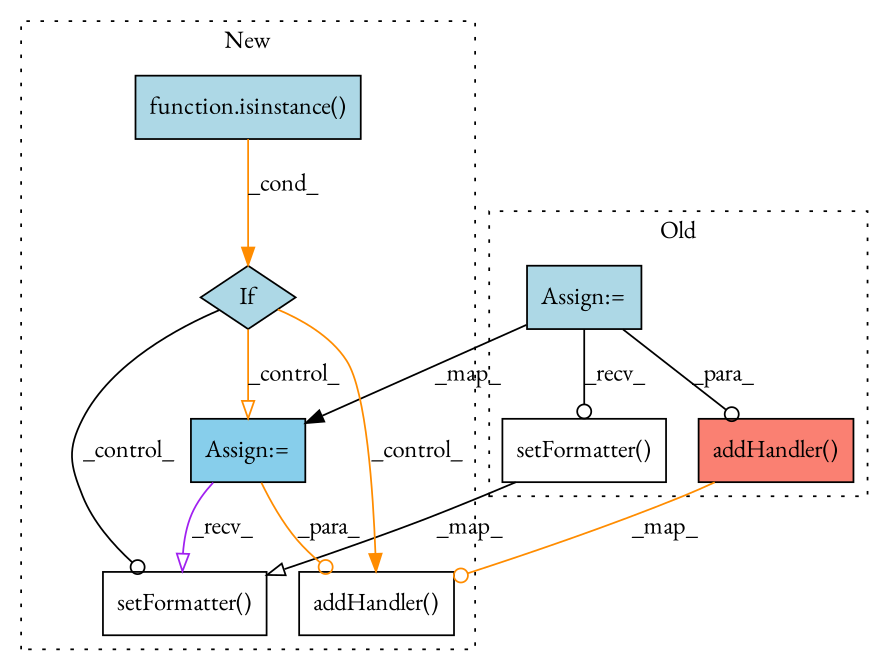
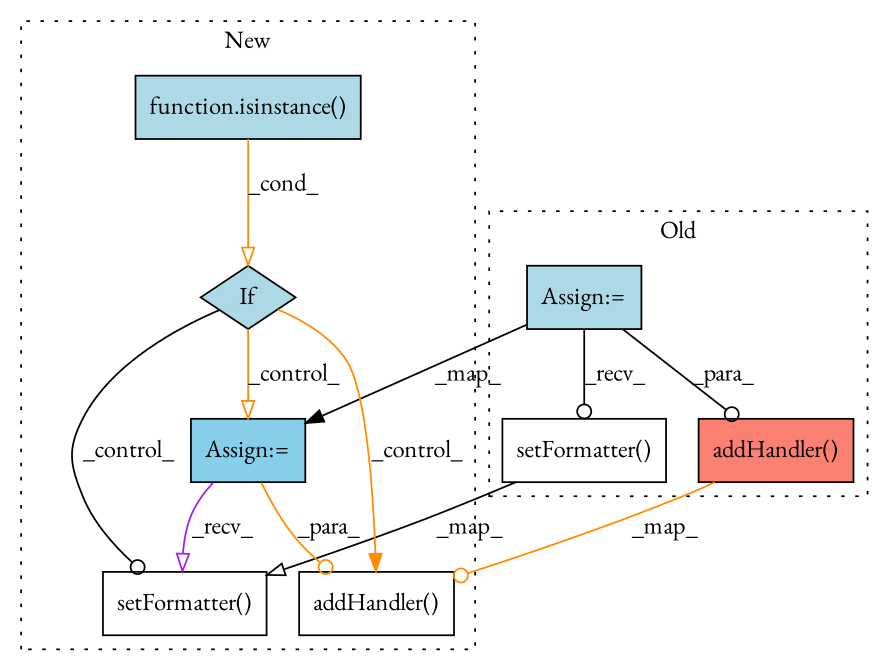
edge "function.isinstance()" -> "If": arrowhead normal -> onormal
